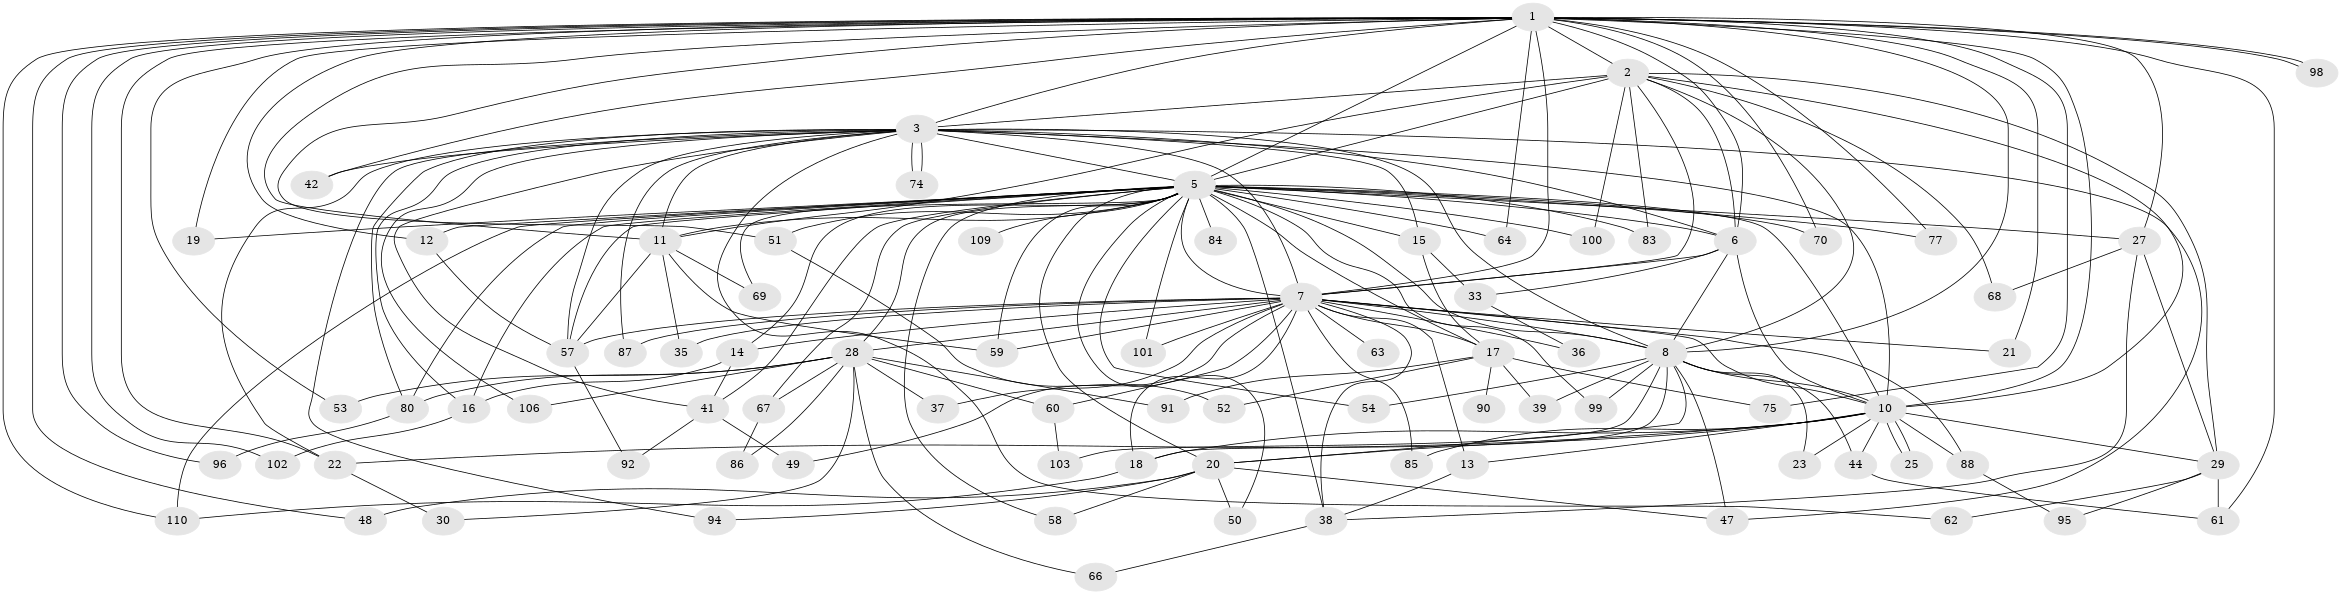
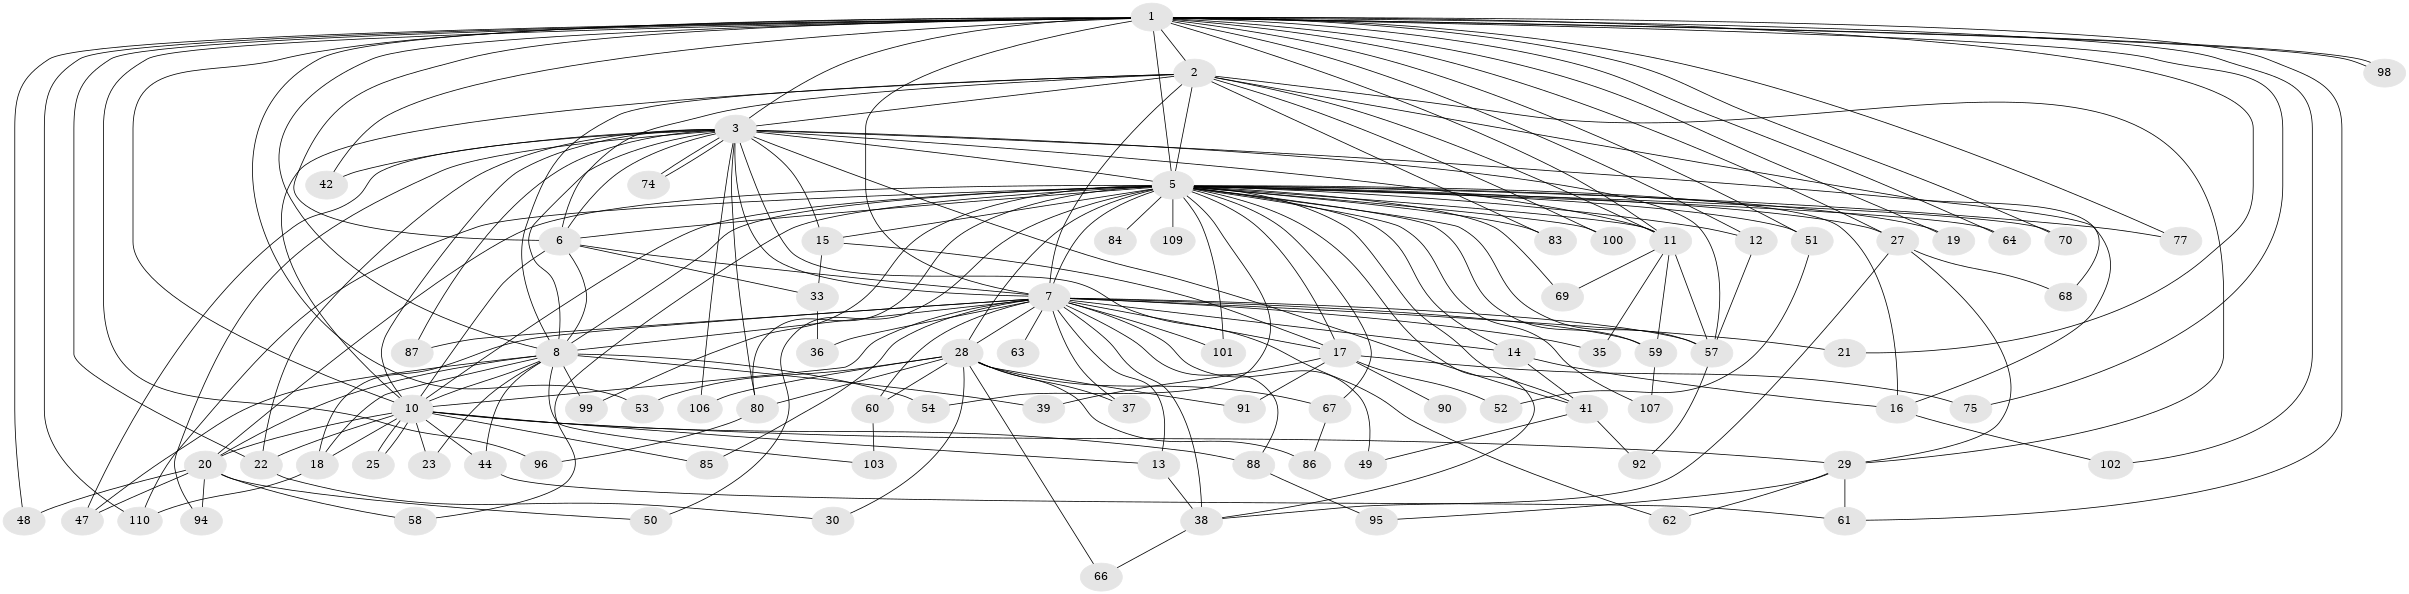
node "107": added
